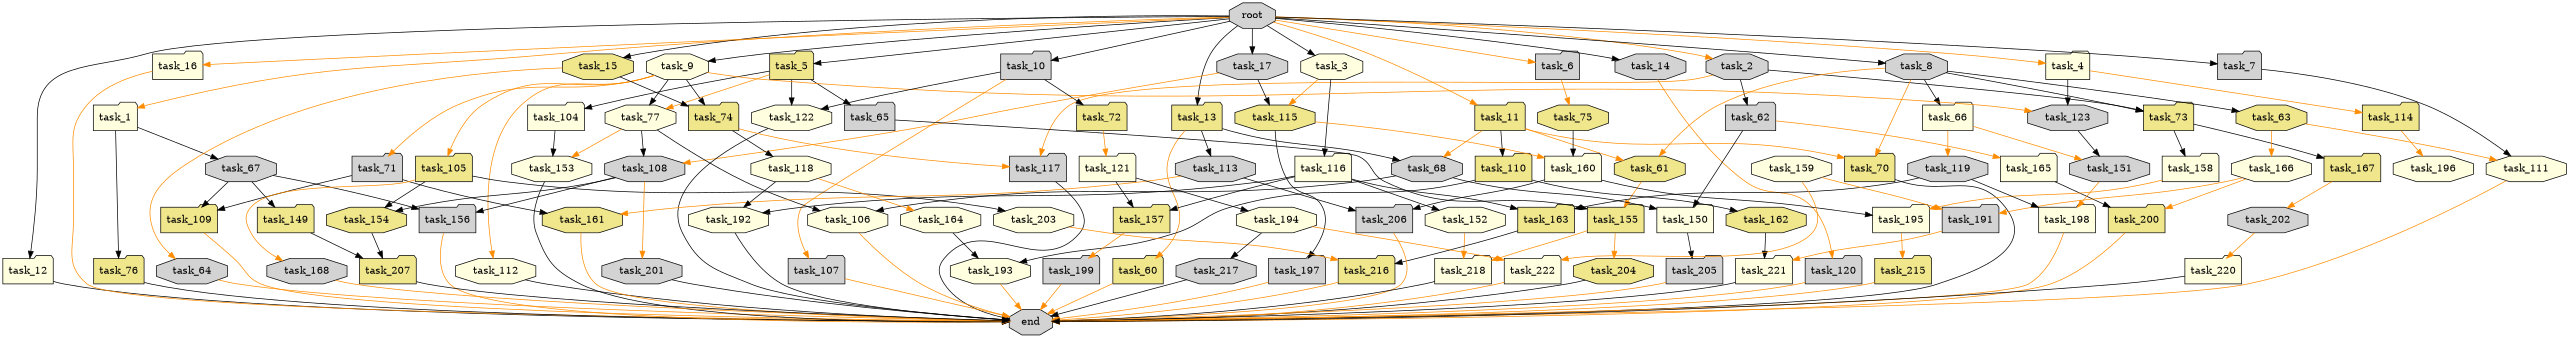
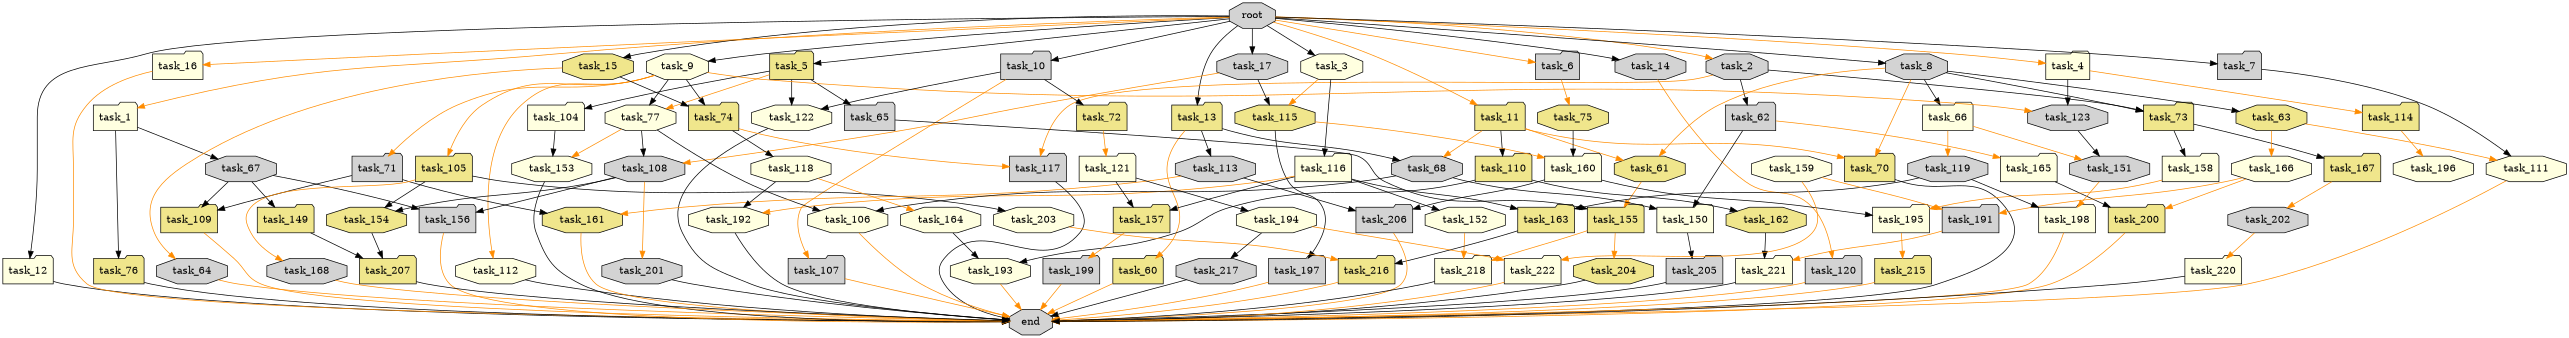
edge "task_116" -> "task_192": color black -> darkorange
edge "task_205" -> "end": color darkorange -> black
